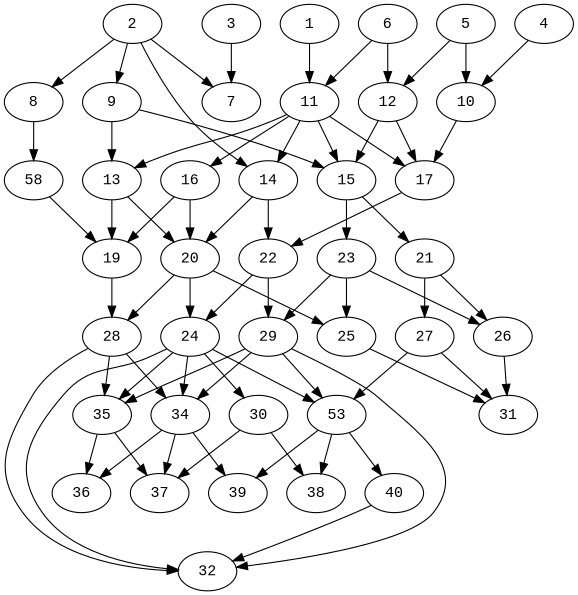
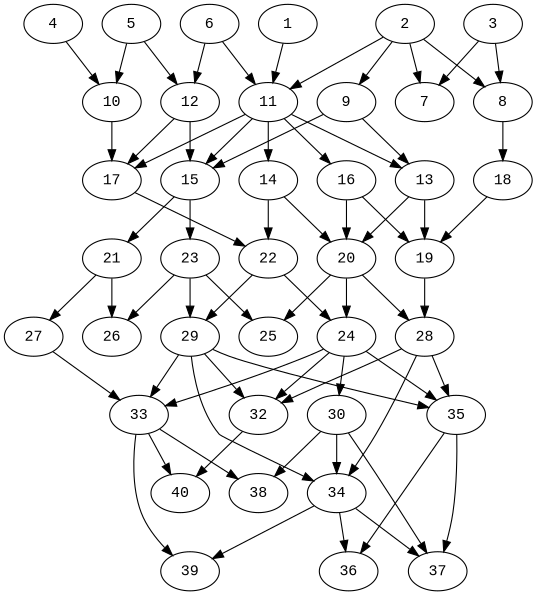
edge "3" -> "8": added
edge "2" -> "14": now "2" -> "11"
node "58": label "58" -> "18"
edge "24" -> "34": now "30" -> "34"
node "53": label "53" -> "33"
node "31": removed
edge "40" -> "32": reversed
